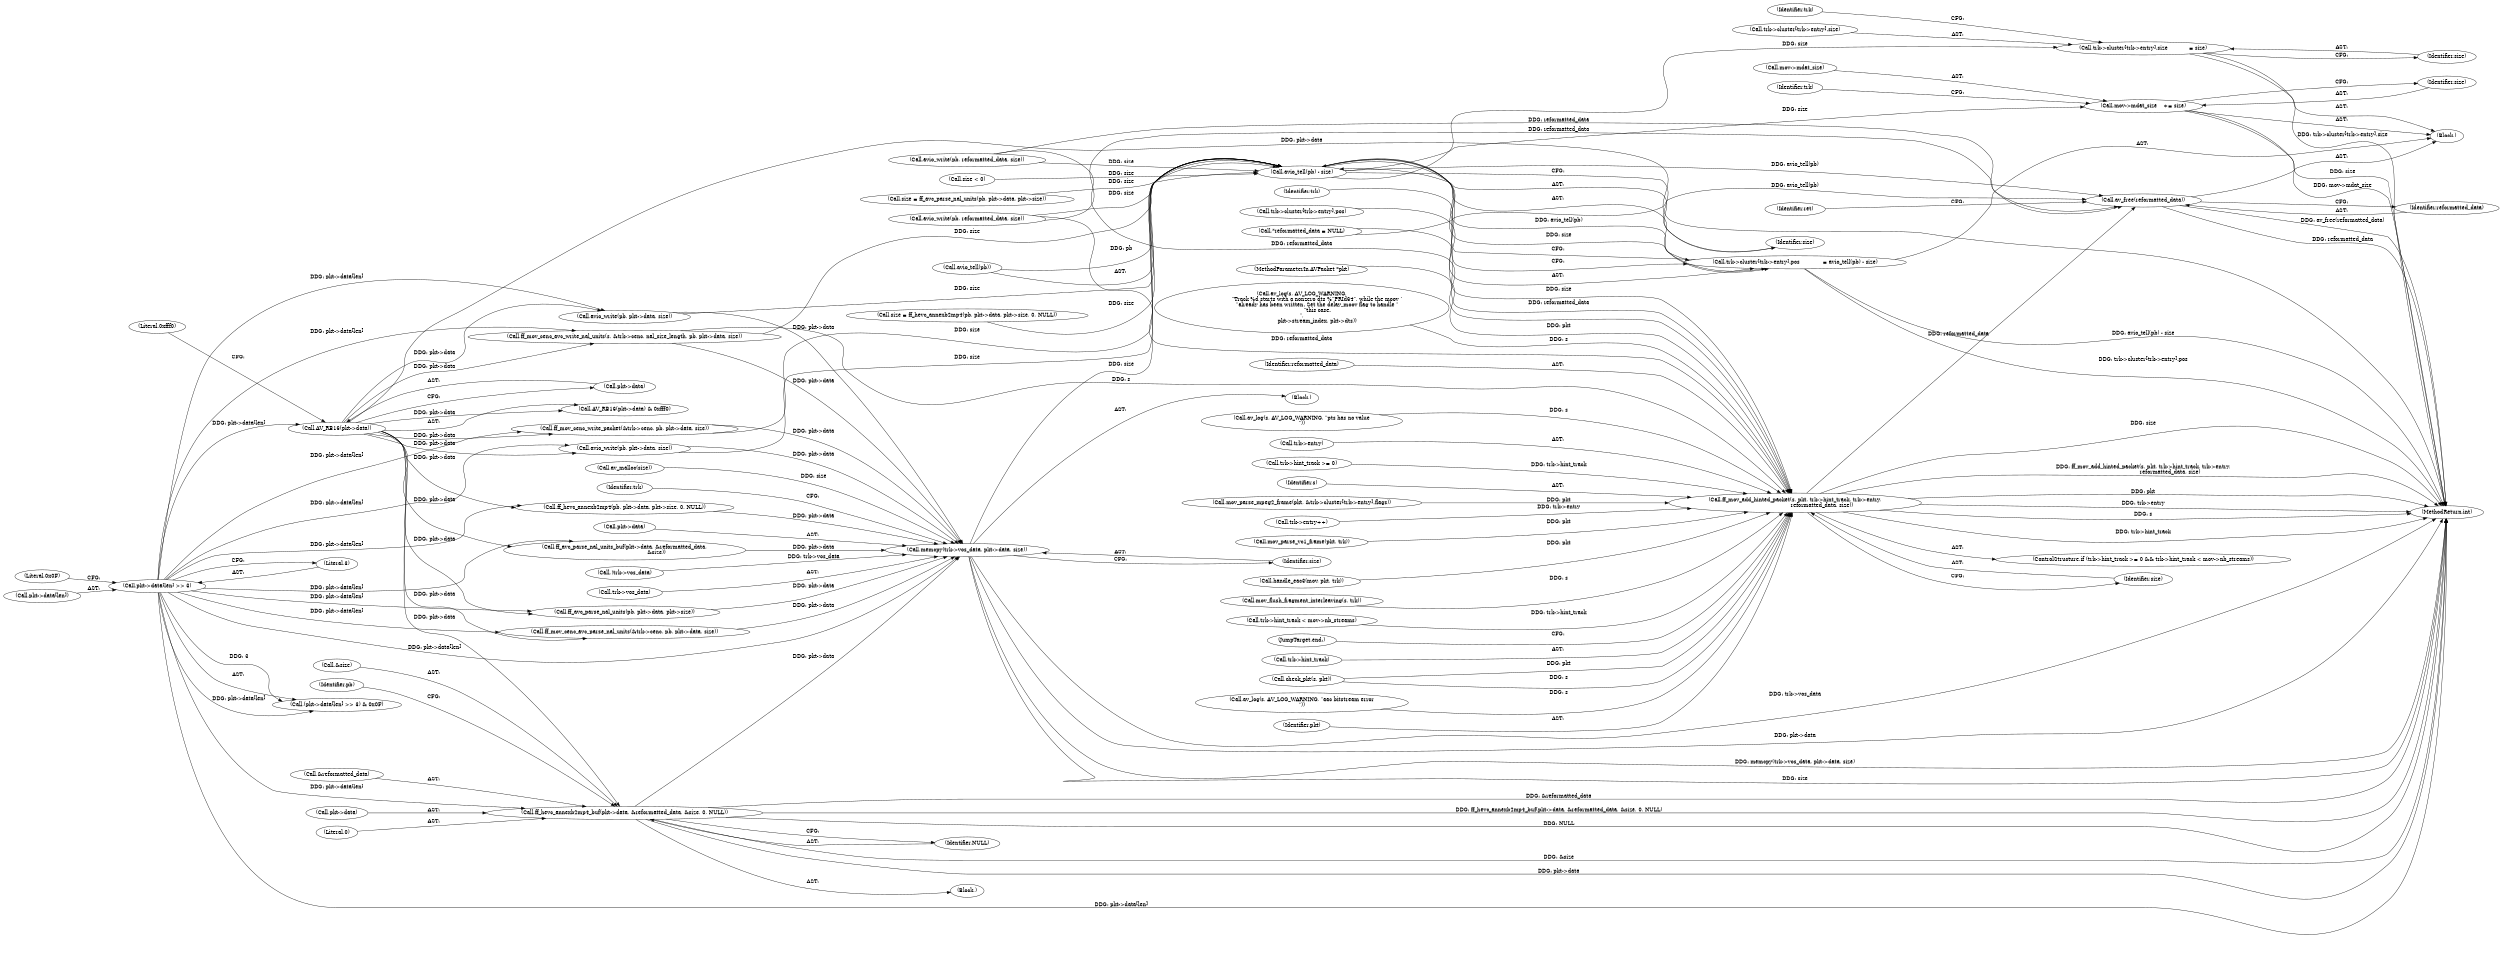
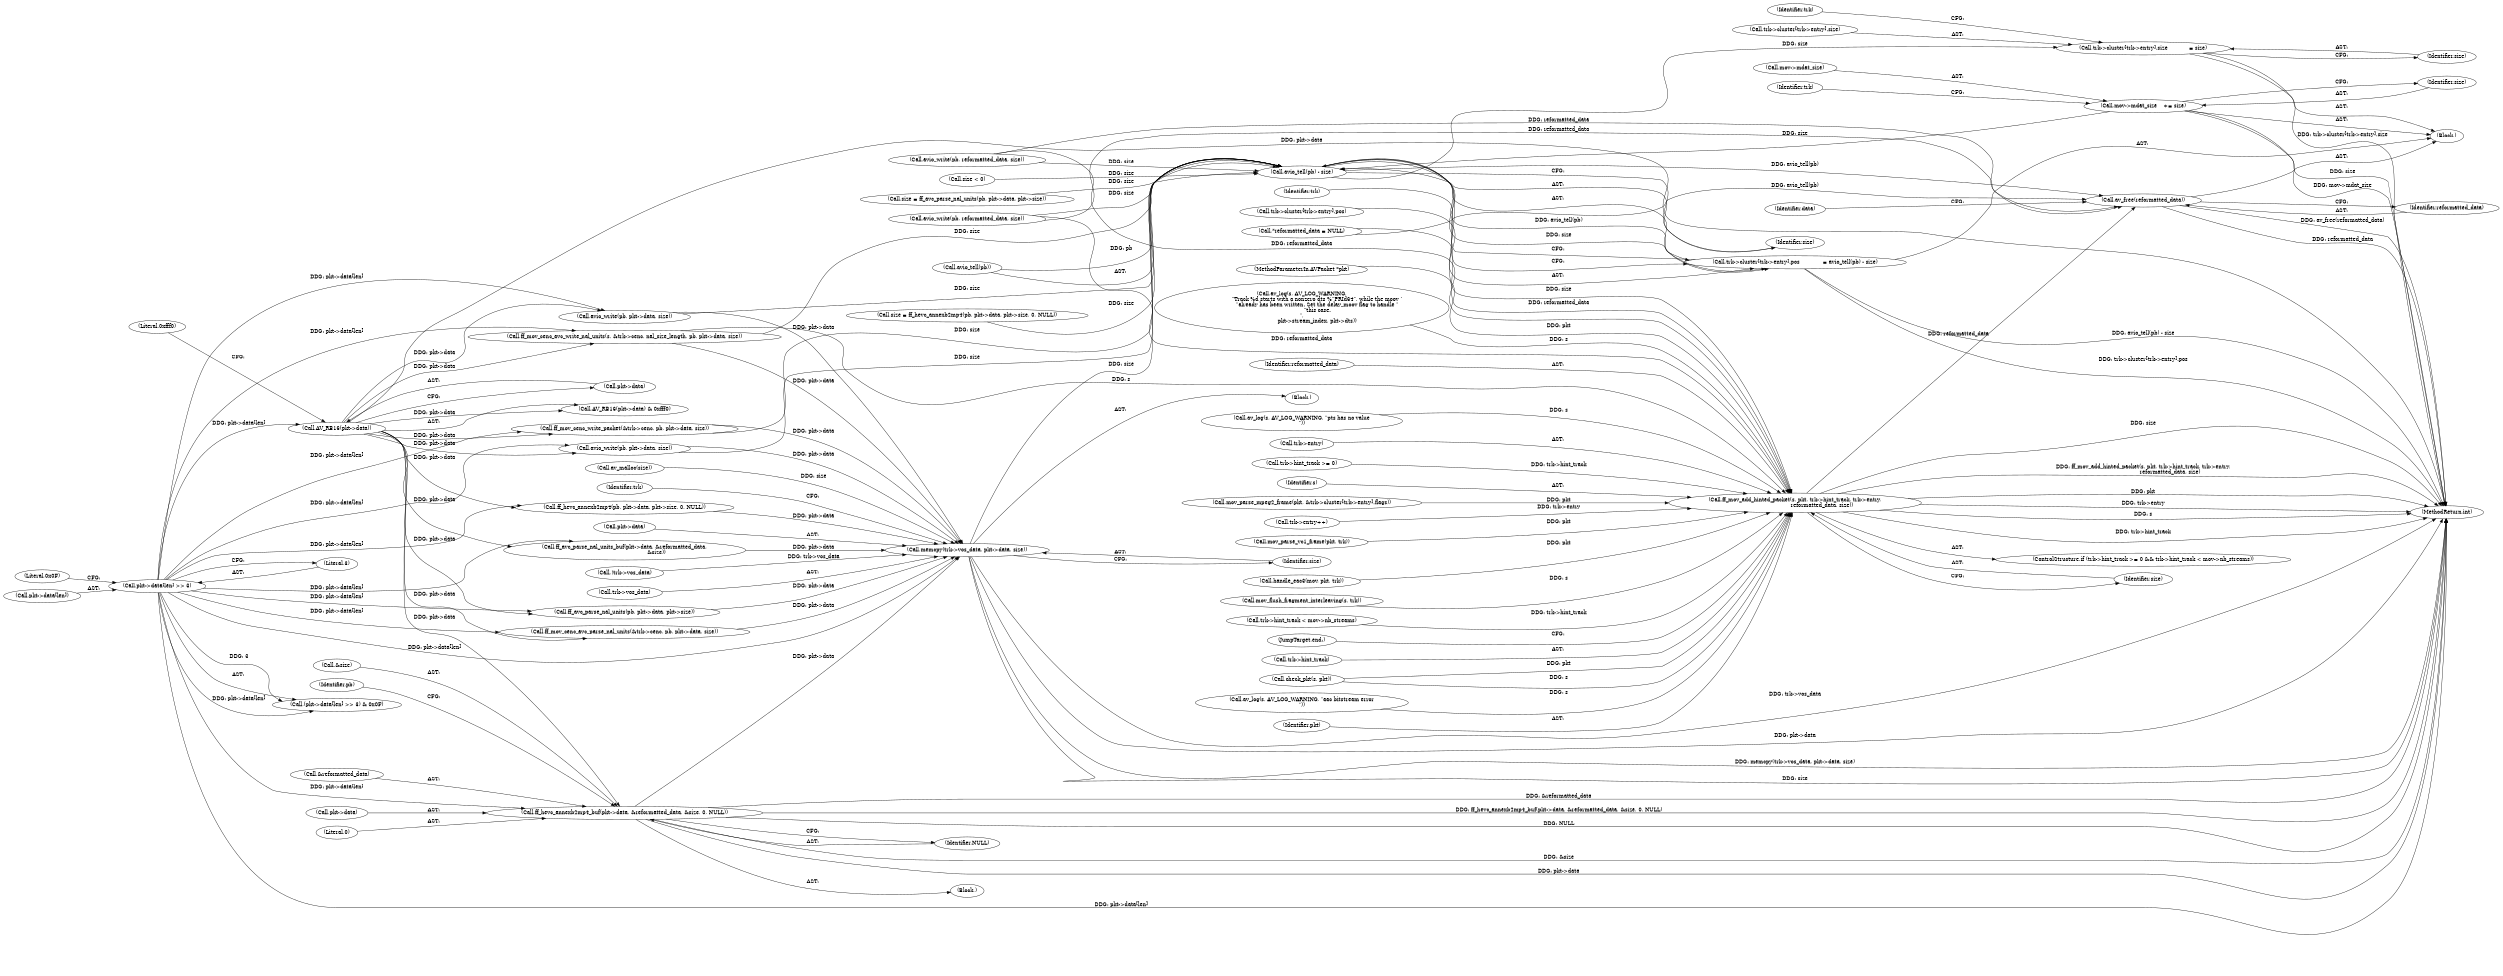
edge "(Call,avio_tell(pb) - size)" -> "(Call,mov->mdat_size    += size)": reversed
node "(Identifier,ret)": label "(Identifier,ret)" -> "(Identifier,data)"
